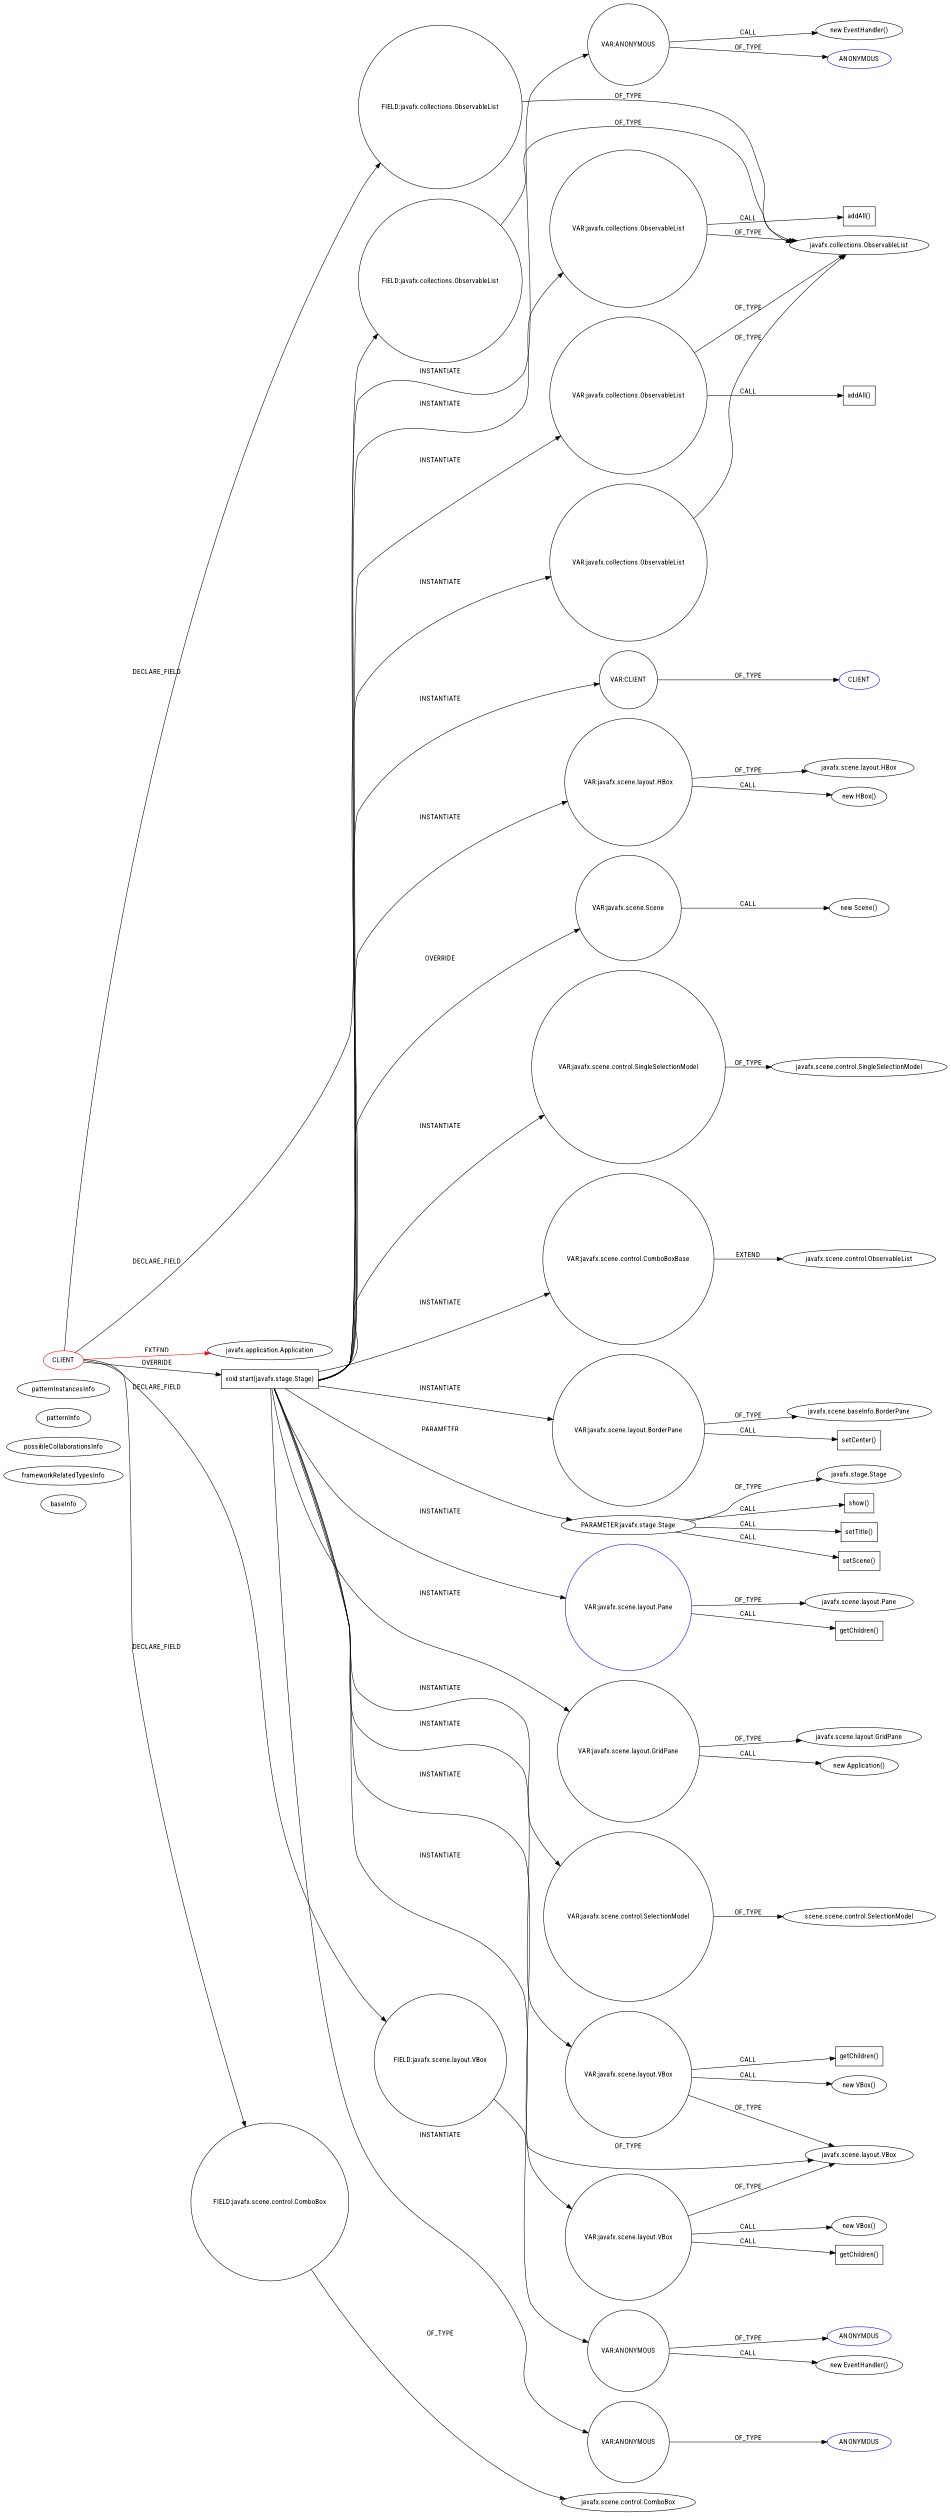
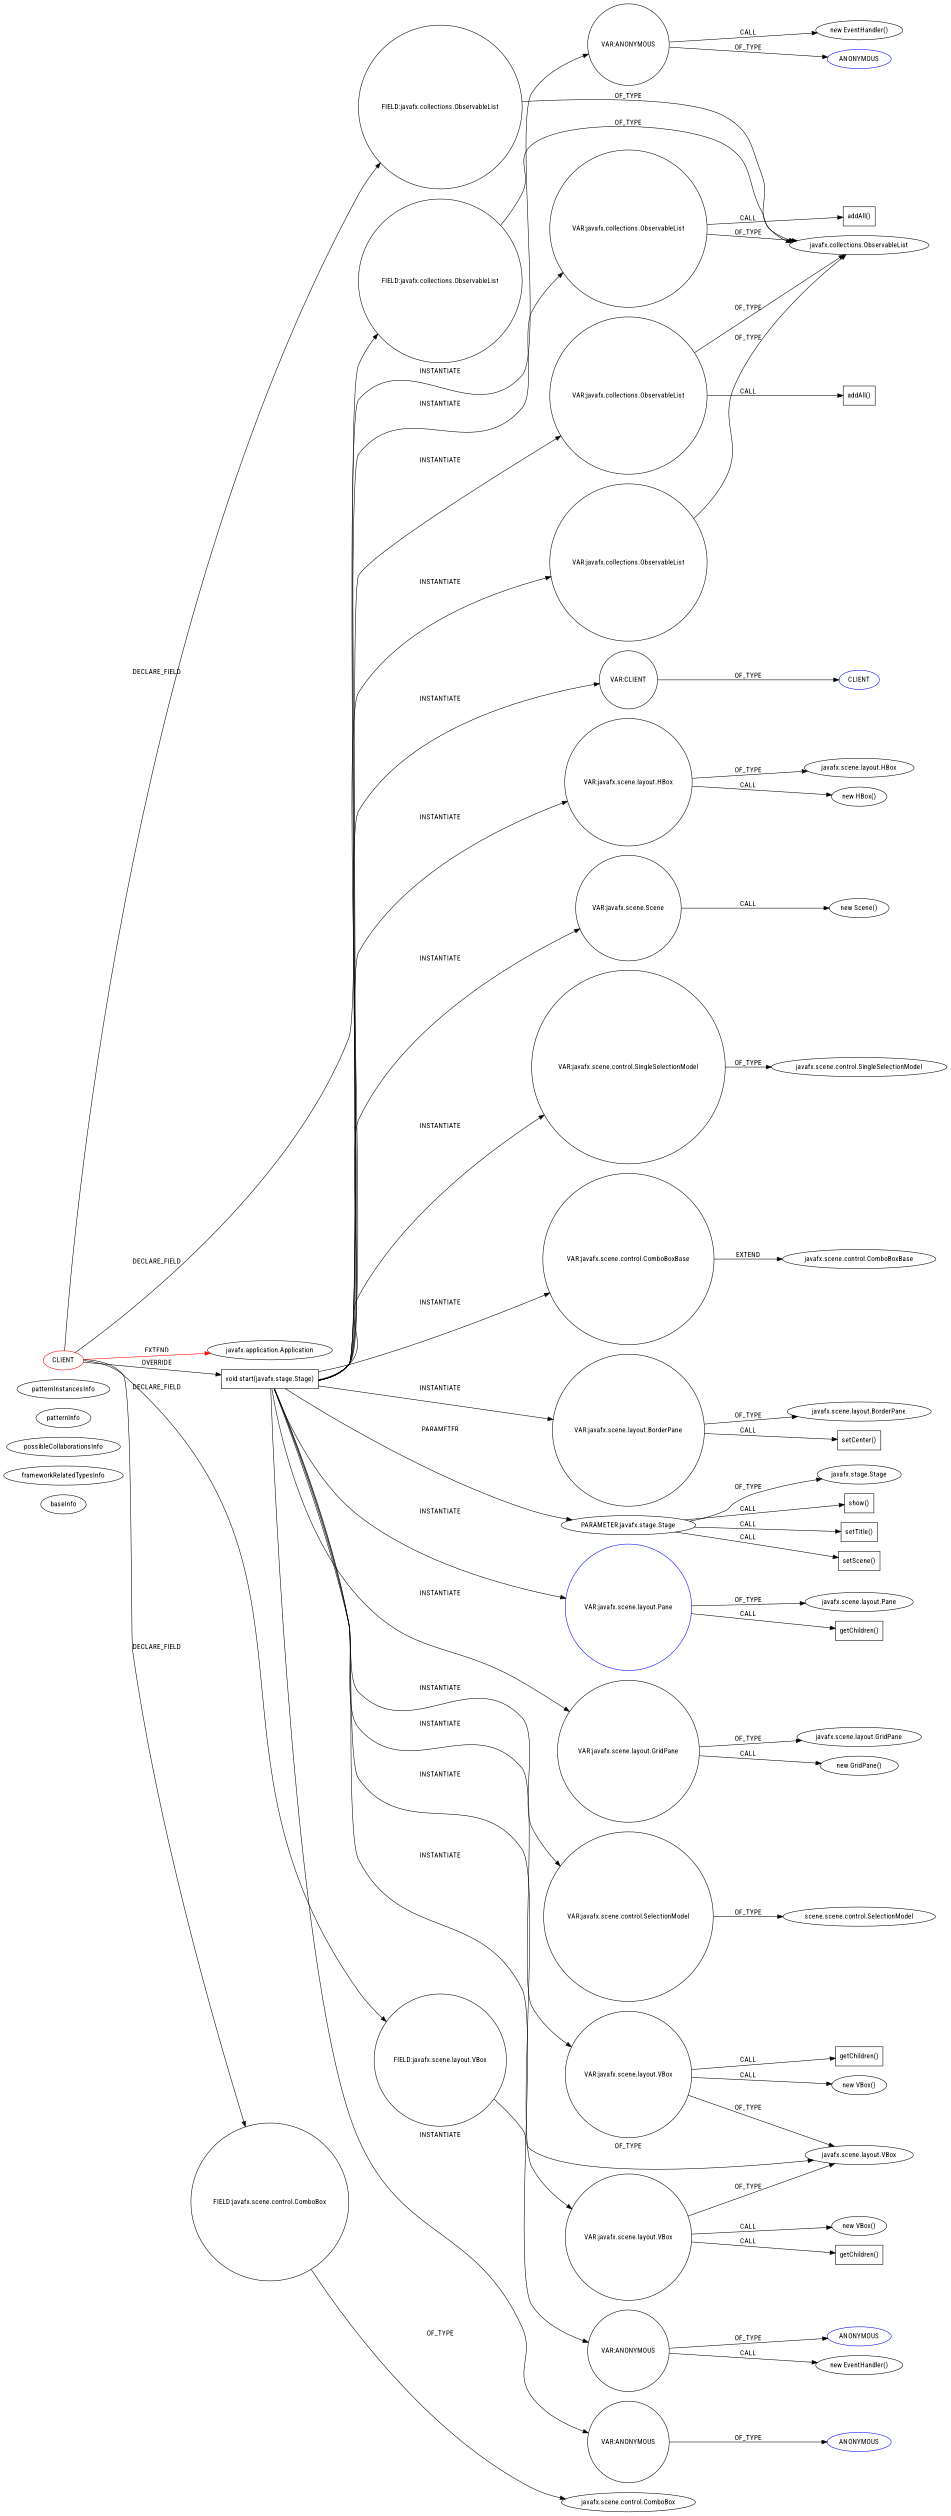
edge "void start(javafx.stage.Stage)" -> "VAR:javafx.scene.Scene": label "OVERRIDE" -> "INSTANTIATE"
node "javafx.scene.control.ObservableList": label "javafx.scene.control.ObservableList" -> "javafx.scene.control.ComboBoxBase"
node "javafx.scene.baseInfo.BorderPane": label "javafx.scene.baseInfo.BorderPane" -> "javafx.scene.layout.BorderPane"
node "new Application()": label "new Application()" -> "new GridPane()"
